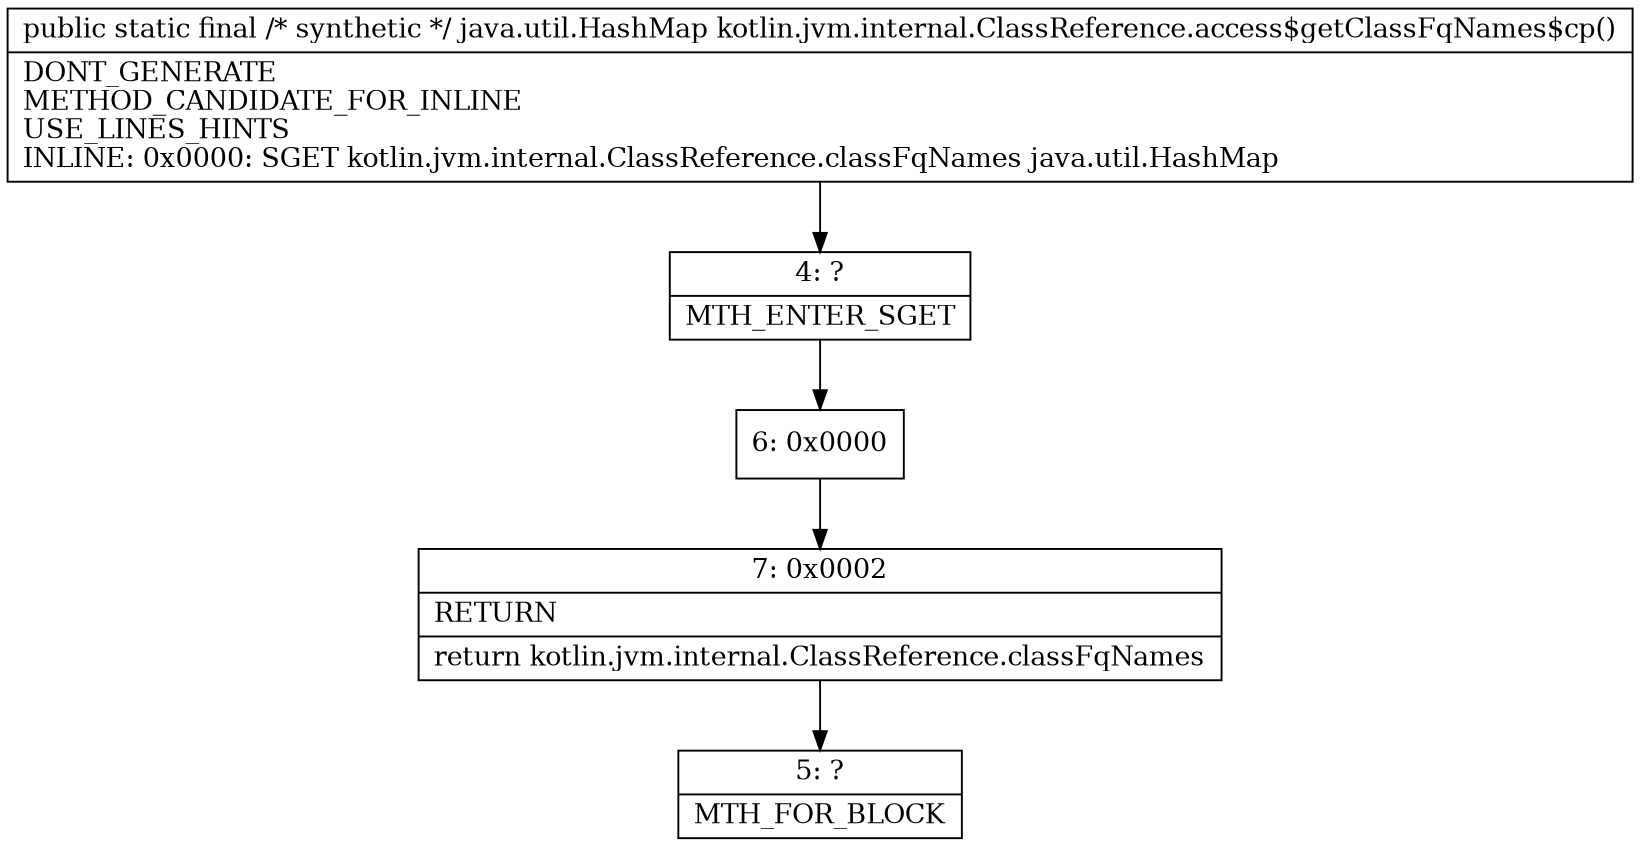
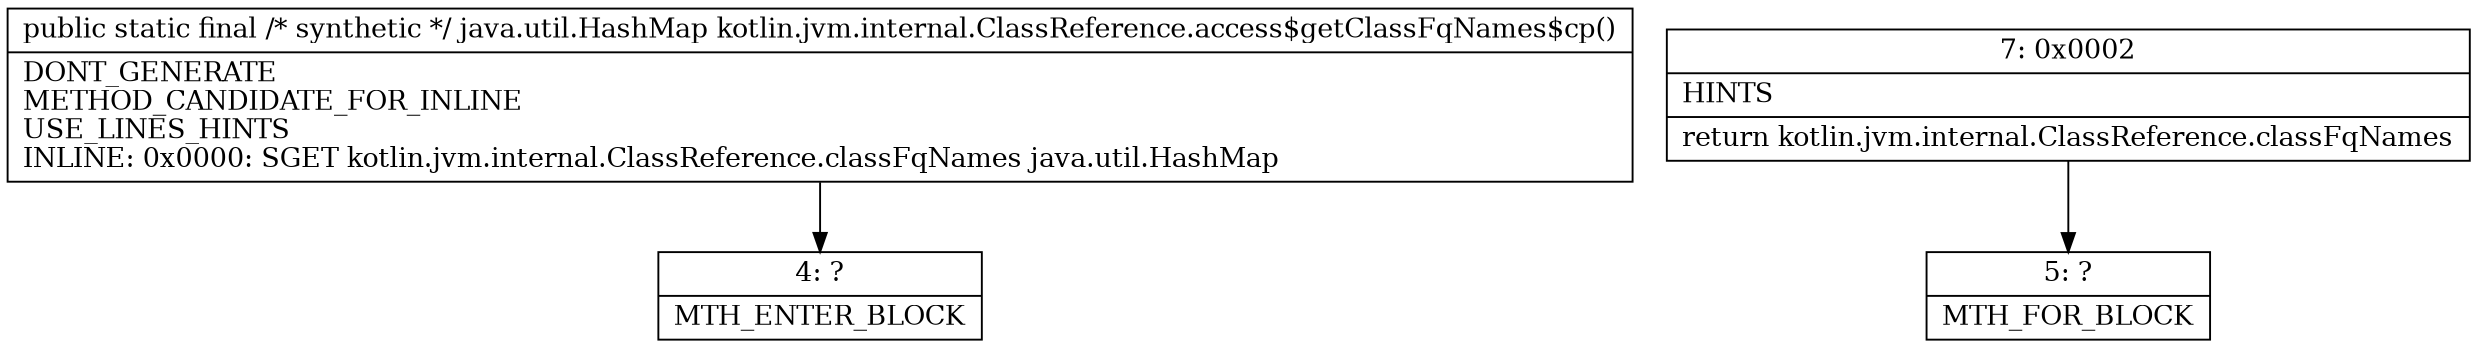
node "4: ?": text "MTH_ENTER_SGET" -> "MTH_ENTER_BLOCK"
node "6: 0x0000": removed
node "7: 0x0002": text "RETURN" -> "HINTS"
